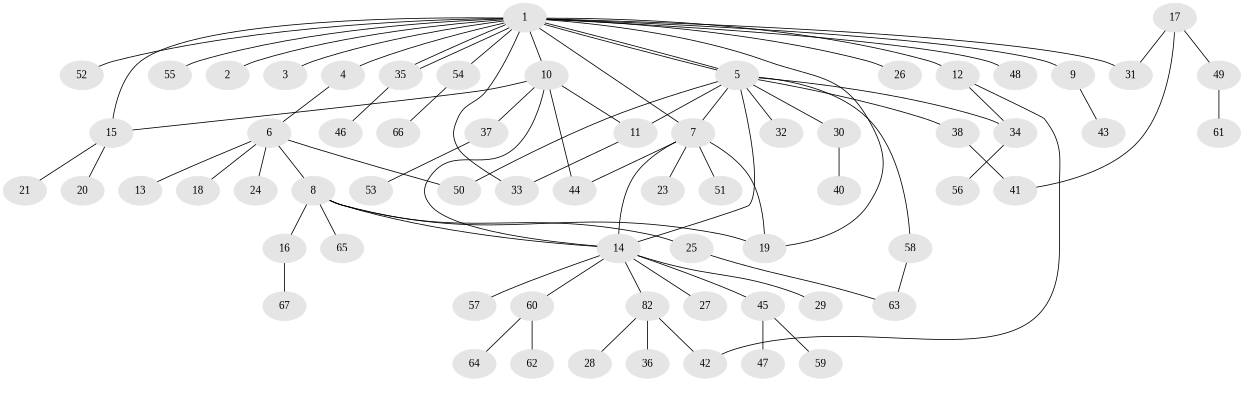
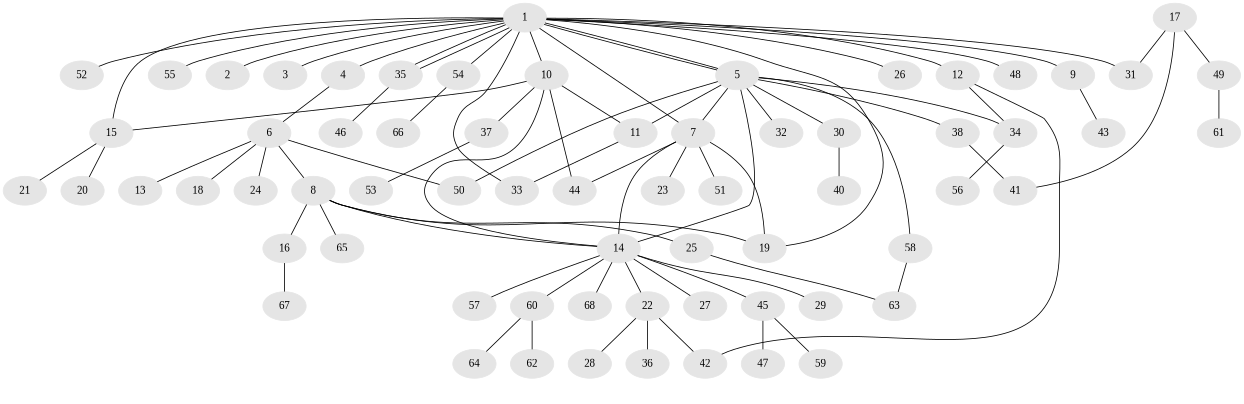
node "68": added
node "82": label "82" -> "22"
